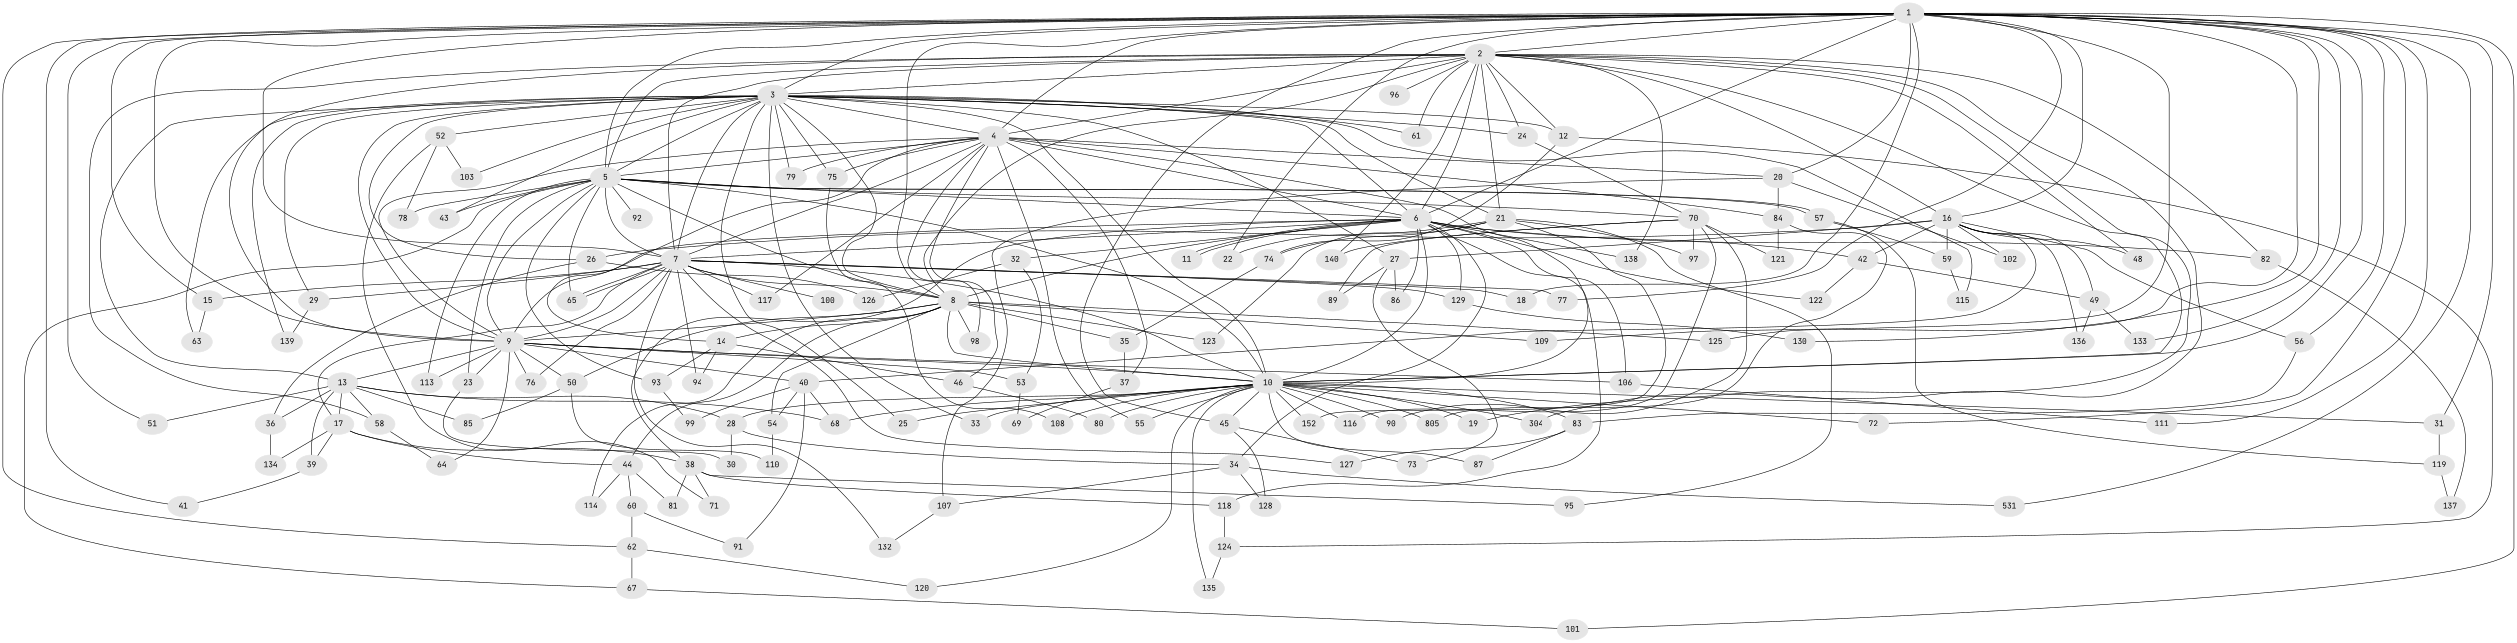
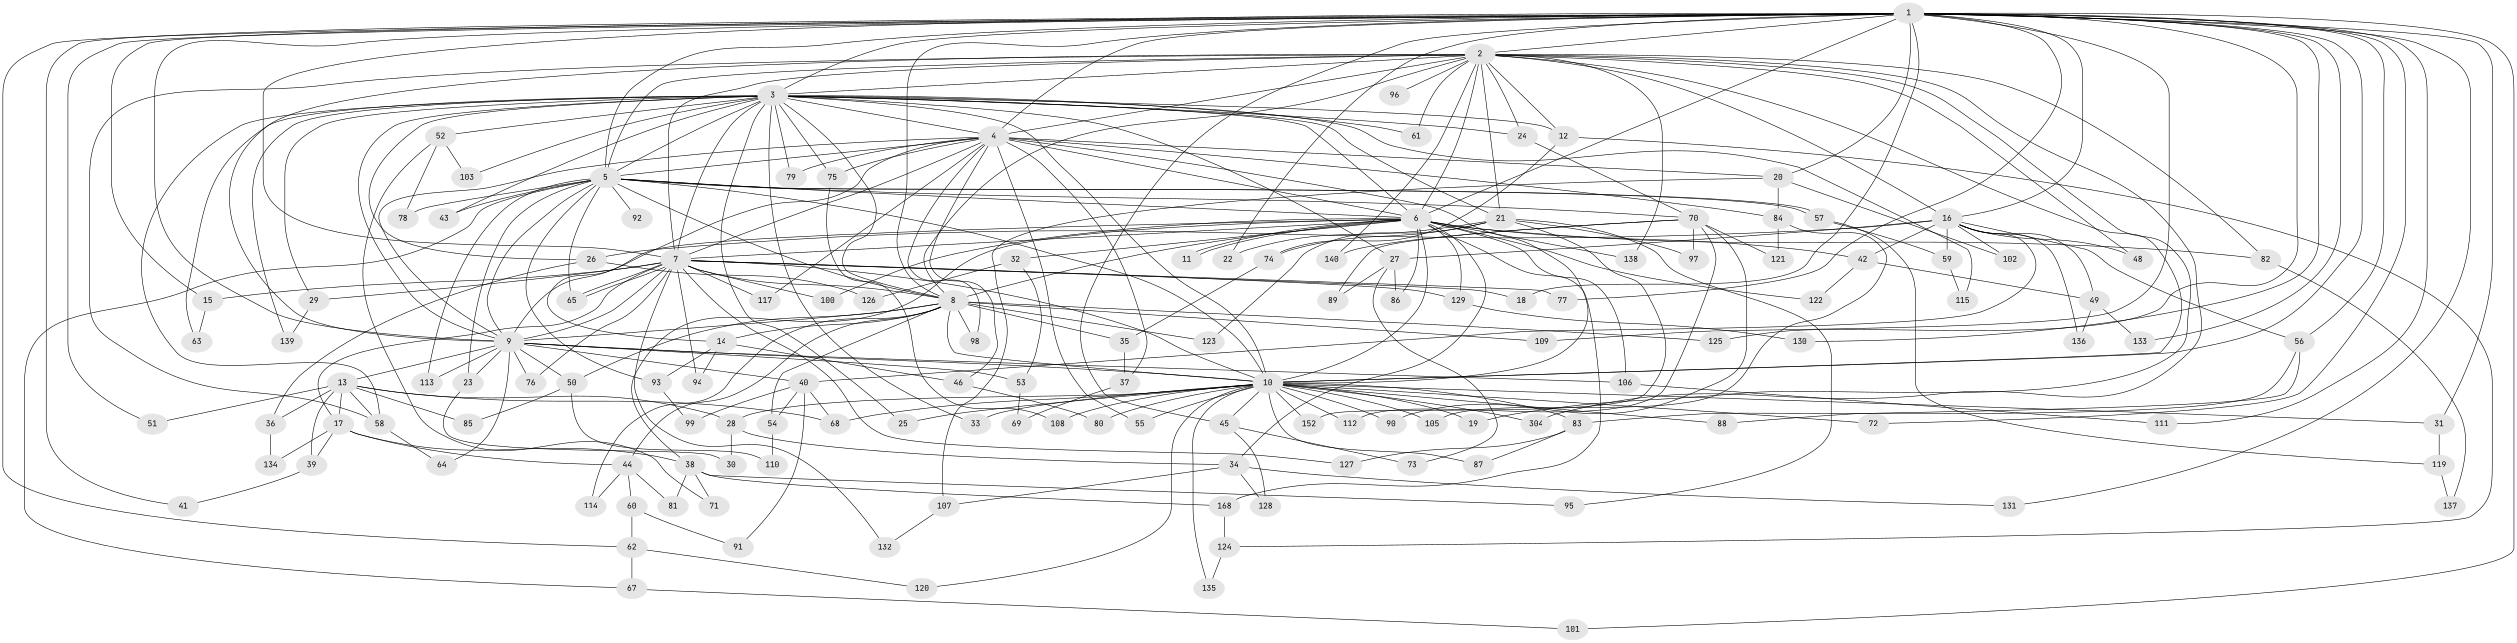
edge "3" -- "13": now "3" -- "58"
edge "5" -- "7": removed
edge "6" -- "100": added
node "116": label "116" -> "112"
node "805": label "805" -> "105"
node "88": added
node "118": label "118" -> "168"
node "531": label "531" -> "131"
